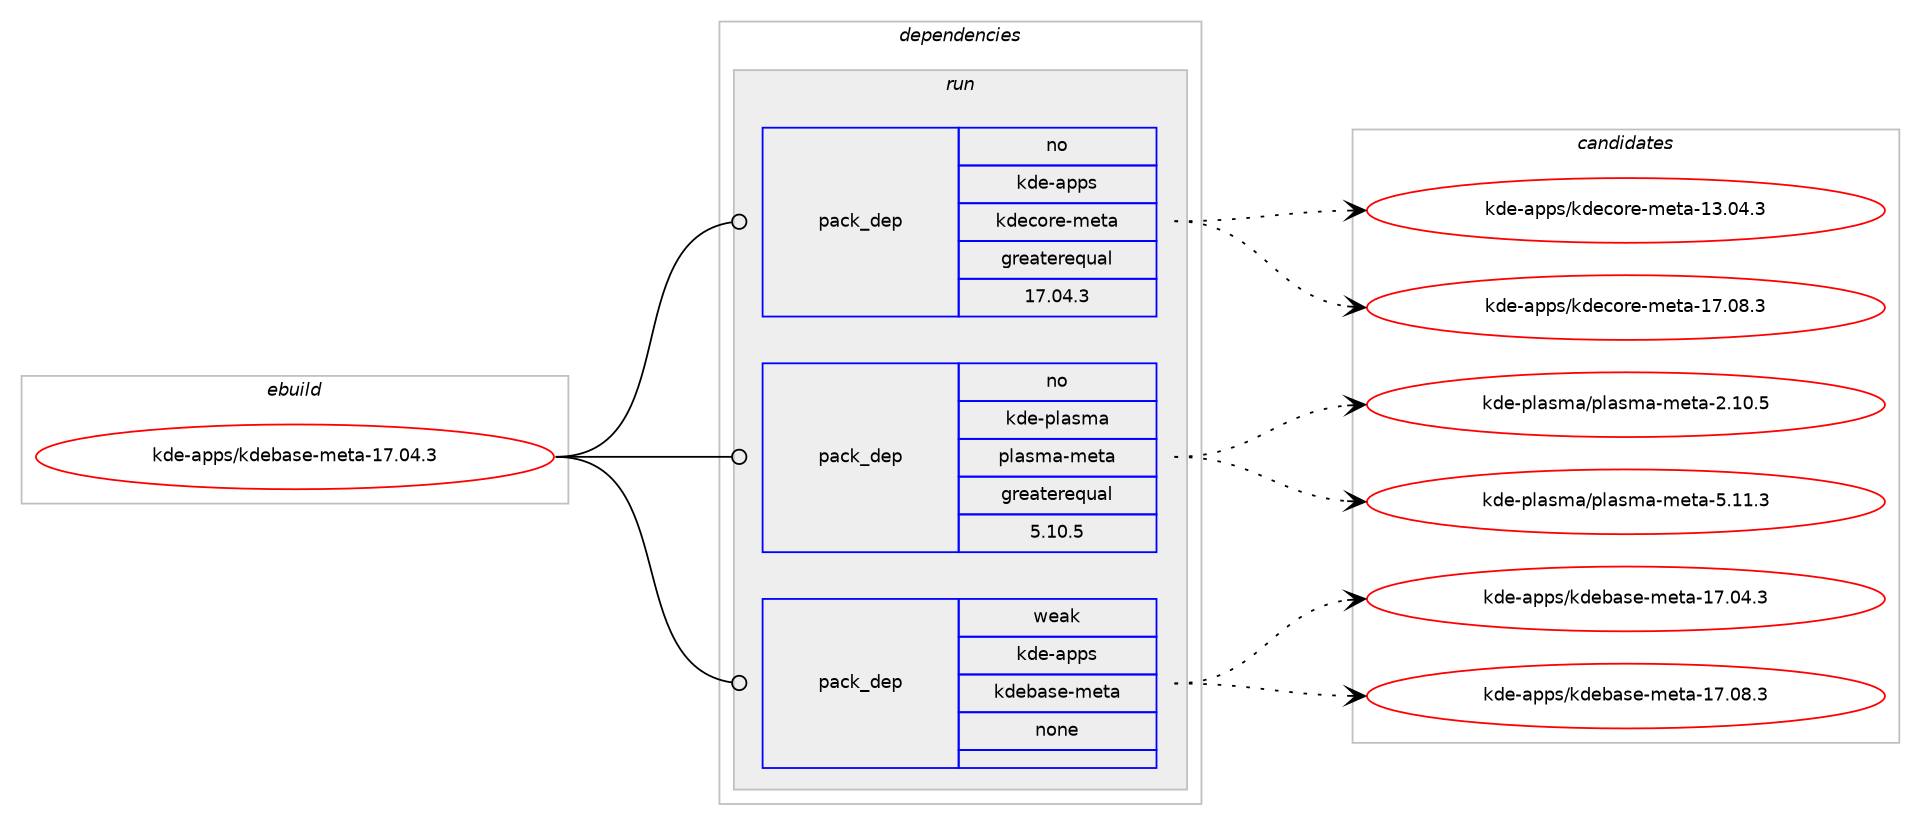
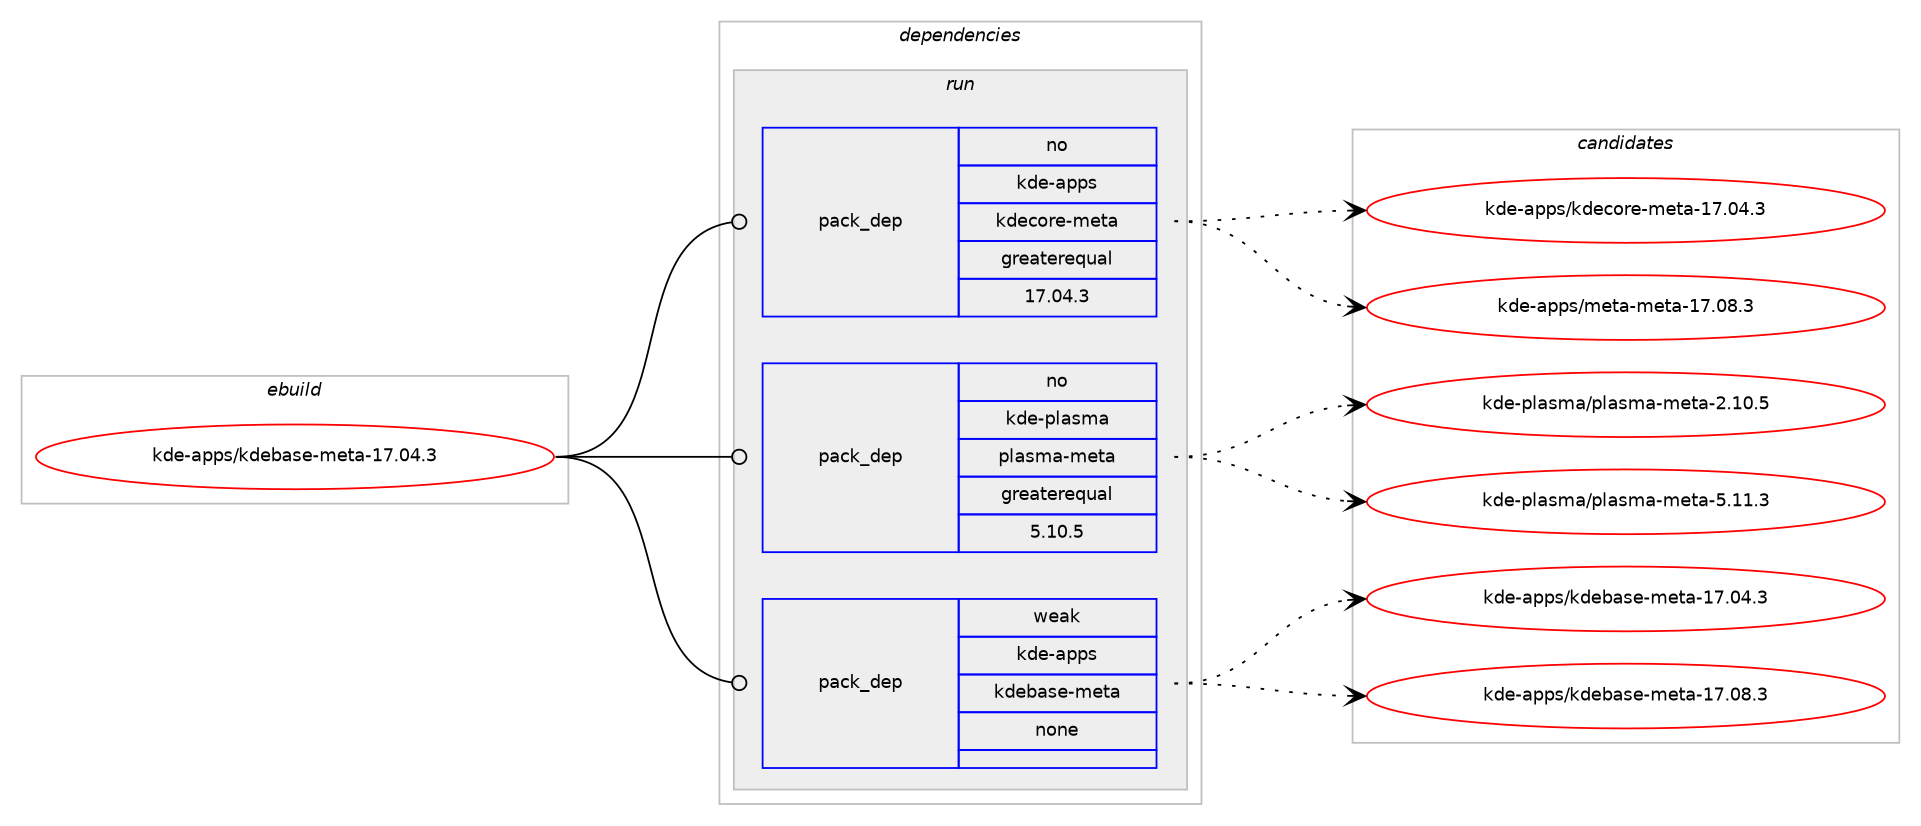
node "kde-apps/kdecore-meta-13.04.3": label "kde-apps/kdecore-meta-13.04.3" -> "kde-apps/kdecore-meta-17.04.3"
node "kde-apps/kdecore-meta-17.08.3": label "kde-apps/kdecore-meta-17.08.3" -> "kde-apps/meta-meta-17.08.3"
